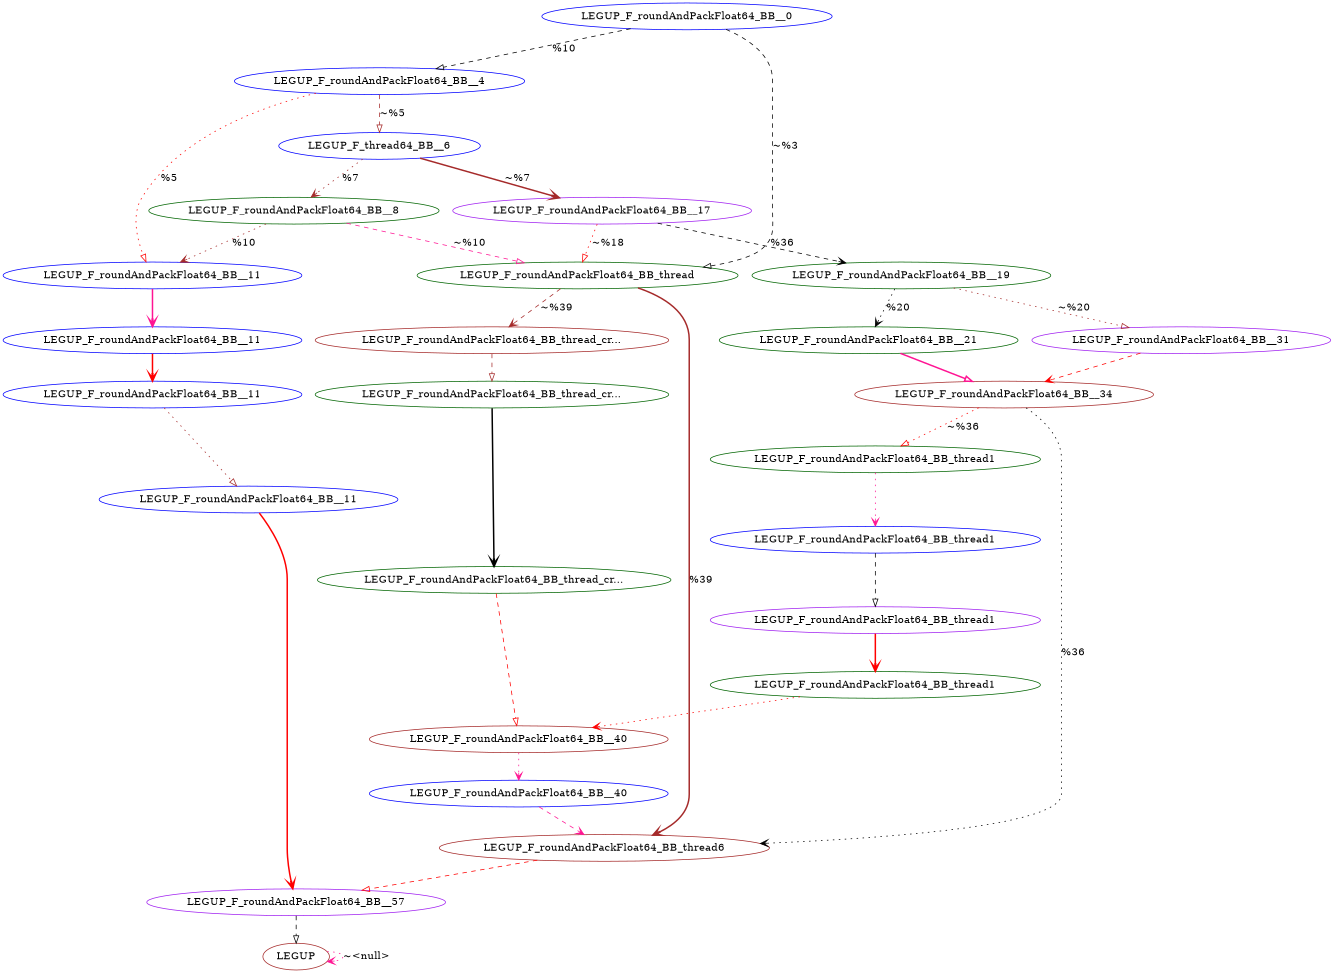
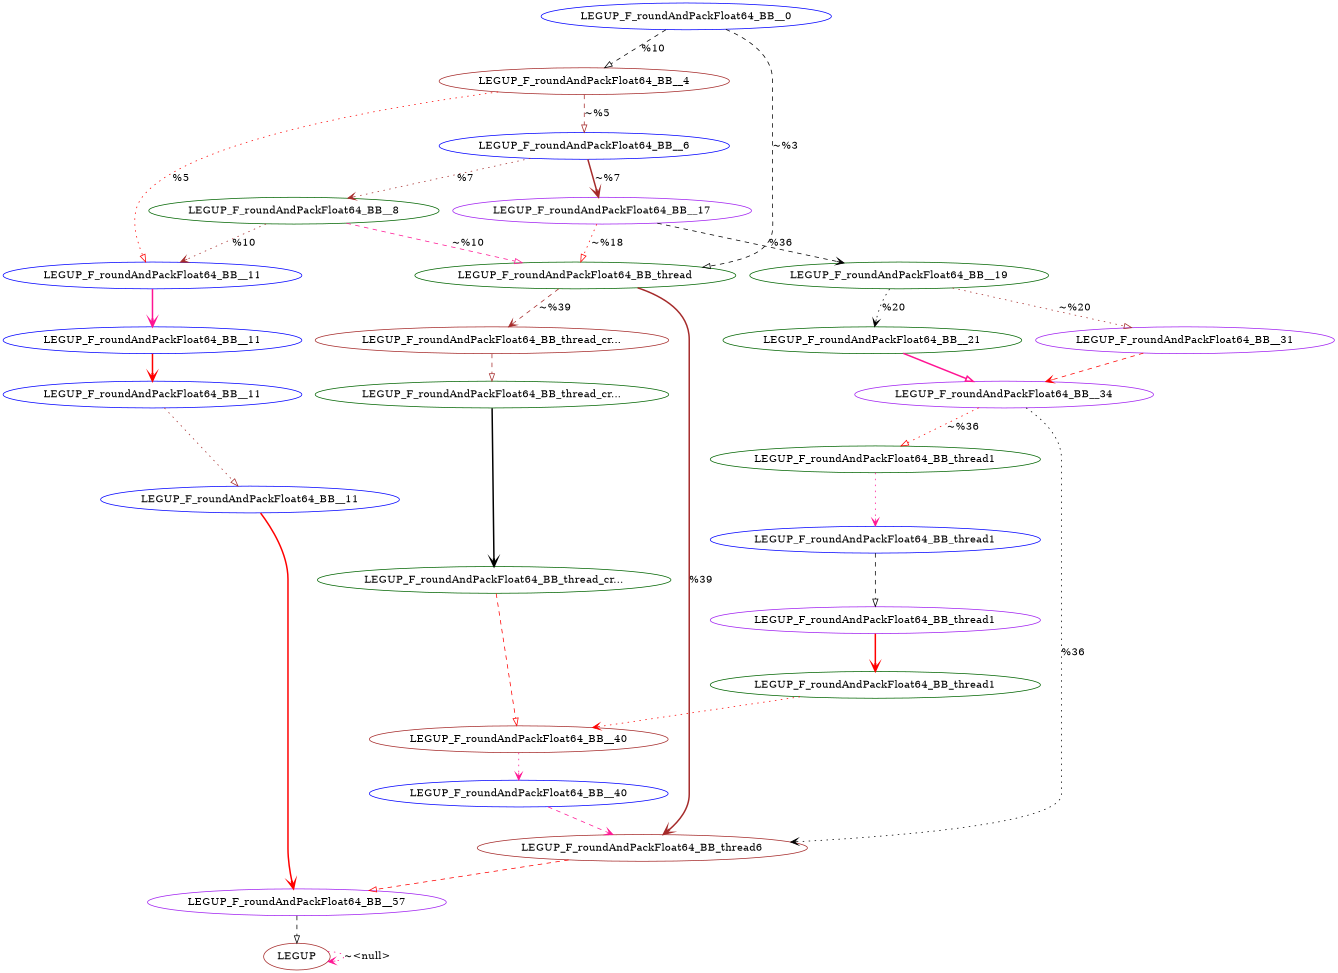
node "LEGUP_F_roundAndPackFloat64_BB__4": color blue -> brown
node "LEGUP_F_thread64_BB__6": label "LEGUP_F_thread64_BB__6" -> "LEGUP_F_roundAndPackFloat64_BB__6"
node "LEGUP_F_roundAndPackFloat64_BB__34": color brown -> purple
